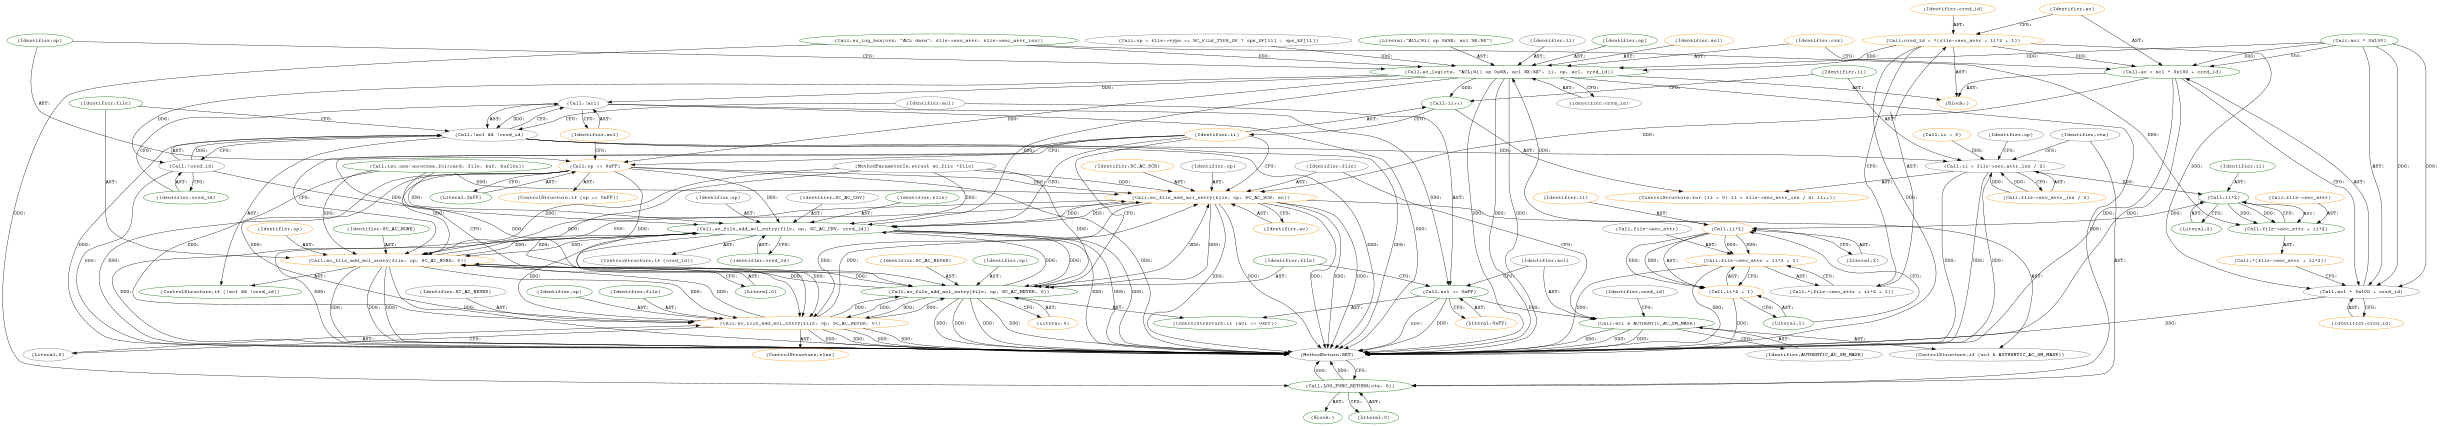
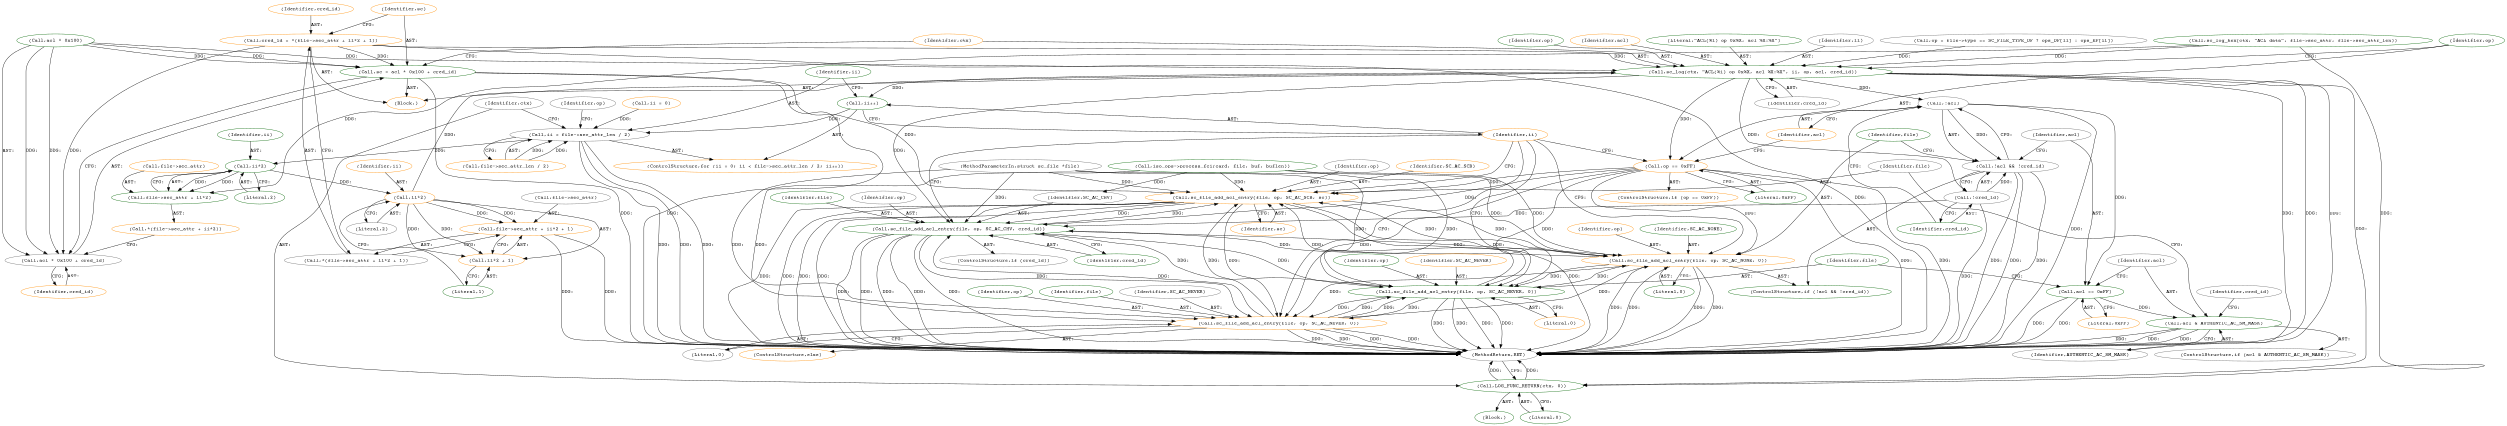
edge "(Call,!acl && !cred_id)" -> "(Call,ii < file->sec_attr_len / 2)": now "(Call,ii++)" -> "(Call,ii < file->sec_attr_len / 2)"
edge "(Call,iso_ops->process_fci(card, file, buf, buflen))" -> "(Call,sc_file_add_acl_entry(file, op, SC_AC_CHV, cred_id))": now "(Call,iso_ops->process_fci(card, file, buf, buflen))" -> "(Identifier,SC_AC_CHV)"
edge "(Call,sc_file_add_acl_entry(file, op, SC_AC_SCB, sc))" -> "(ControlStructure,if (acl & AUTHENTIC_AC_SM_MASK))": removed, label "AST:"
node "(ControlStructure,if (acl == 0xFF))": removed
edge "(Call,acl * 0x100 + cred_id)" -> "(MethodReturn,RET)": removed, label "DDG:"
edge "(Call,ii*2 + 1)" -> "(MethodReturn,RET)": removed, label "DDG:"
